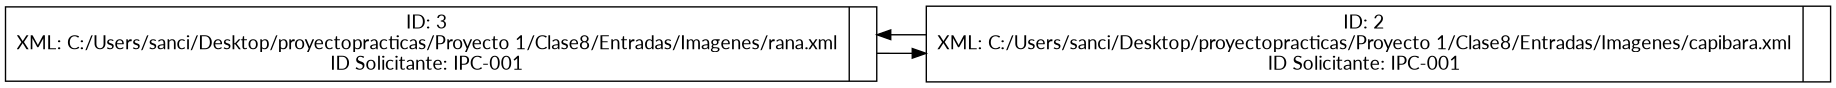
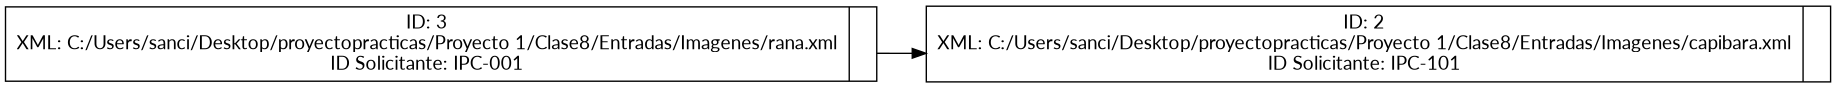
edge "ID: 2" -> "ID: 3": removed
node "ID: 2": text "ID Solicitante: IPC-001" -> "ID Solicitante: IPC-101"
